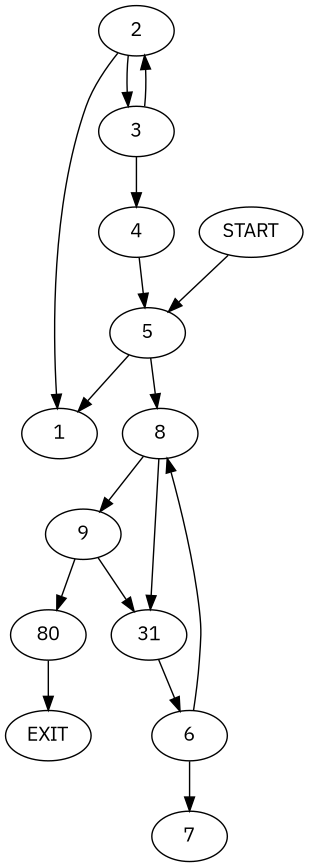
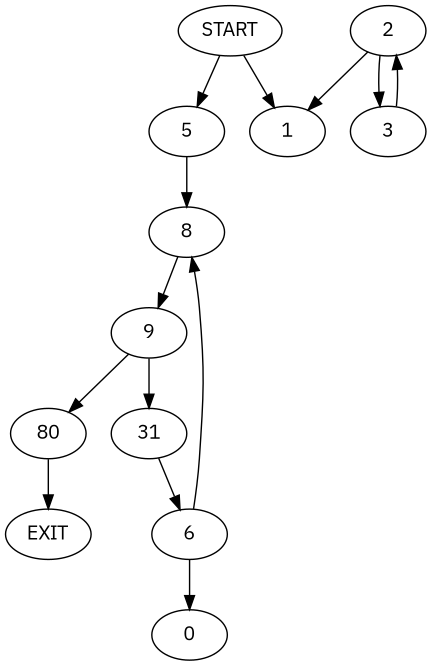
node "4": removed
edge "5" -> "1": now "START" -> "1"
edge "8" -> "31": removed
node "7": label "7" -> "0"
